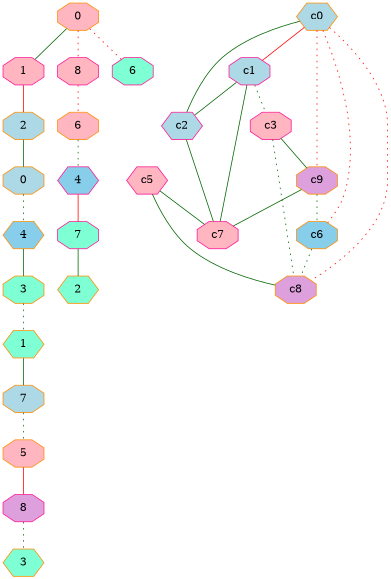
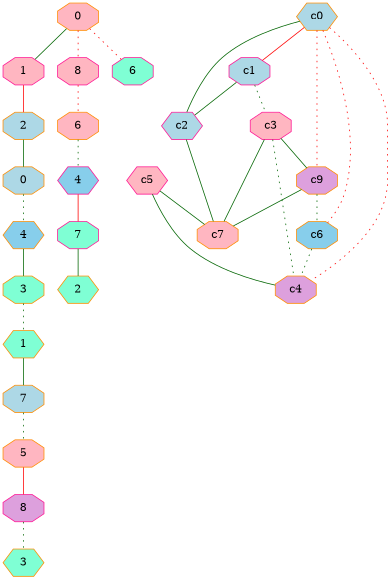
edge "c1" -- "c7": now "c3" -- "c7"
node "c7": color deeppink -> darkorange
node "c8": label "c8" -> "c4"
